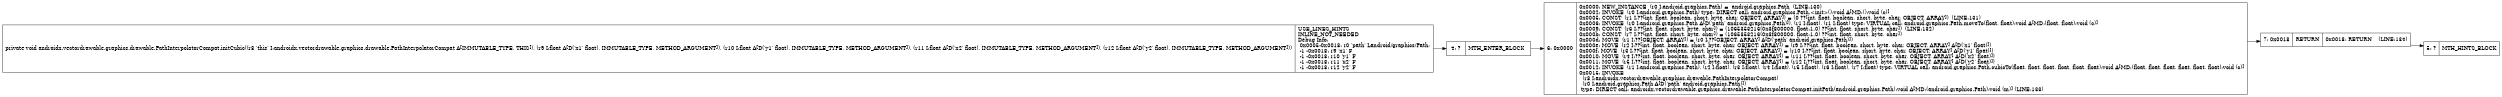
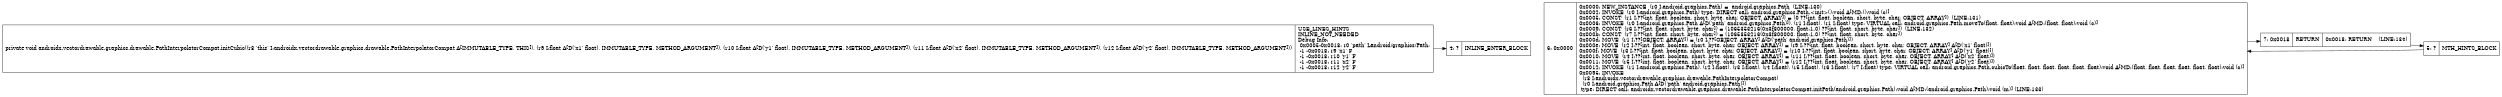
node "4: ?": text "MTH_ENTER_BLOCK" -> "INLINE_ENTER_BLOCK"
edge "4: ?" -> "6: 0x0000": now "5: ?" -> "6: 0x0000"
node "6: 0x0000": text "0x0015: INVOKE" -> "0x0095: INVOKE"
